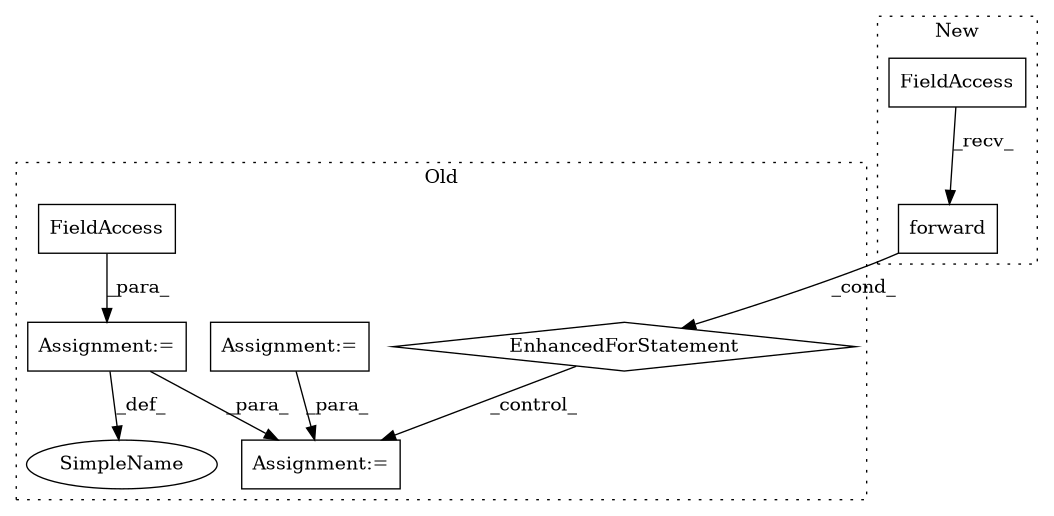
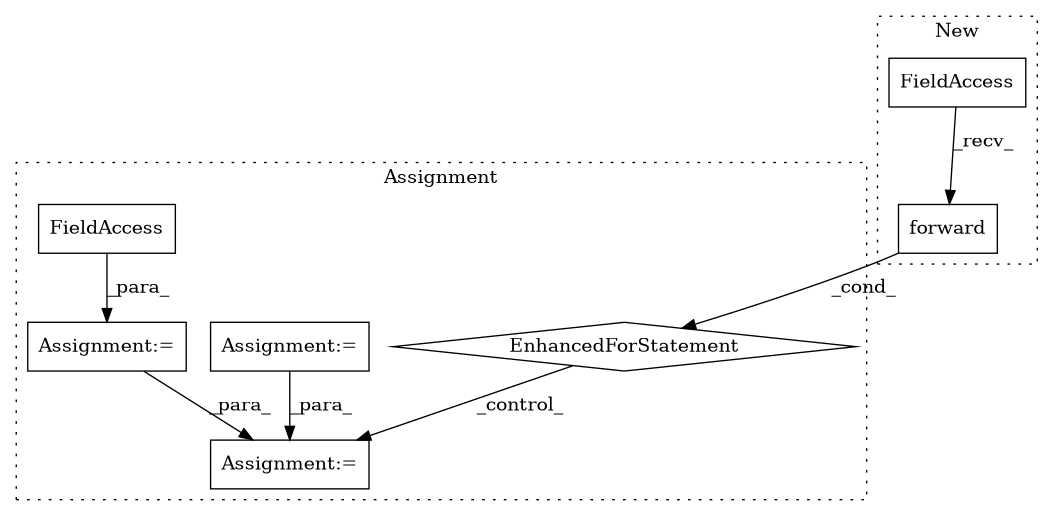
cluster "Old": label "Old" -> "Assignment"
node "SimpleName": removed
